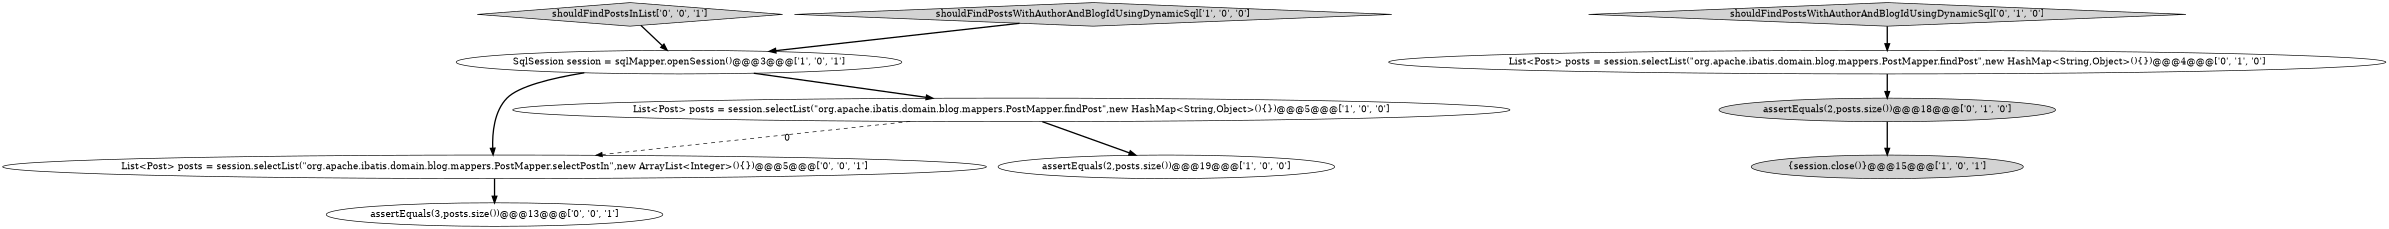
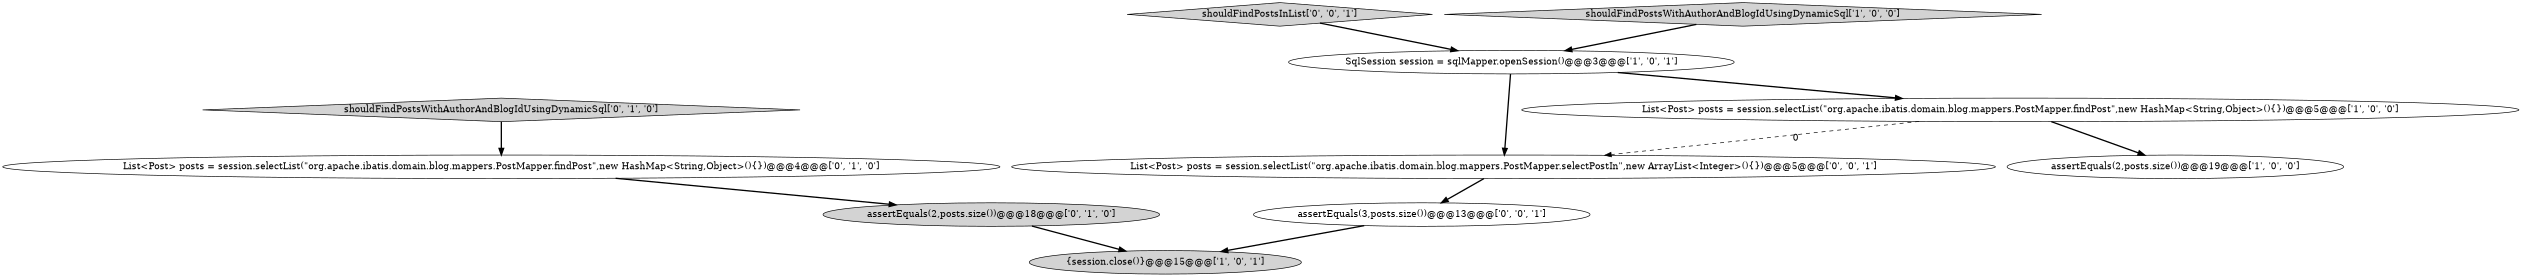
edge "assertEquals(3,posts.size())@@@13@@@['0', '0', '1']" -> "{session.close()}@@@15@@@['1', '0', '1']": added
